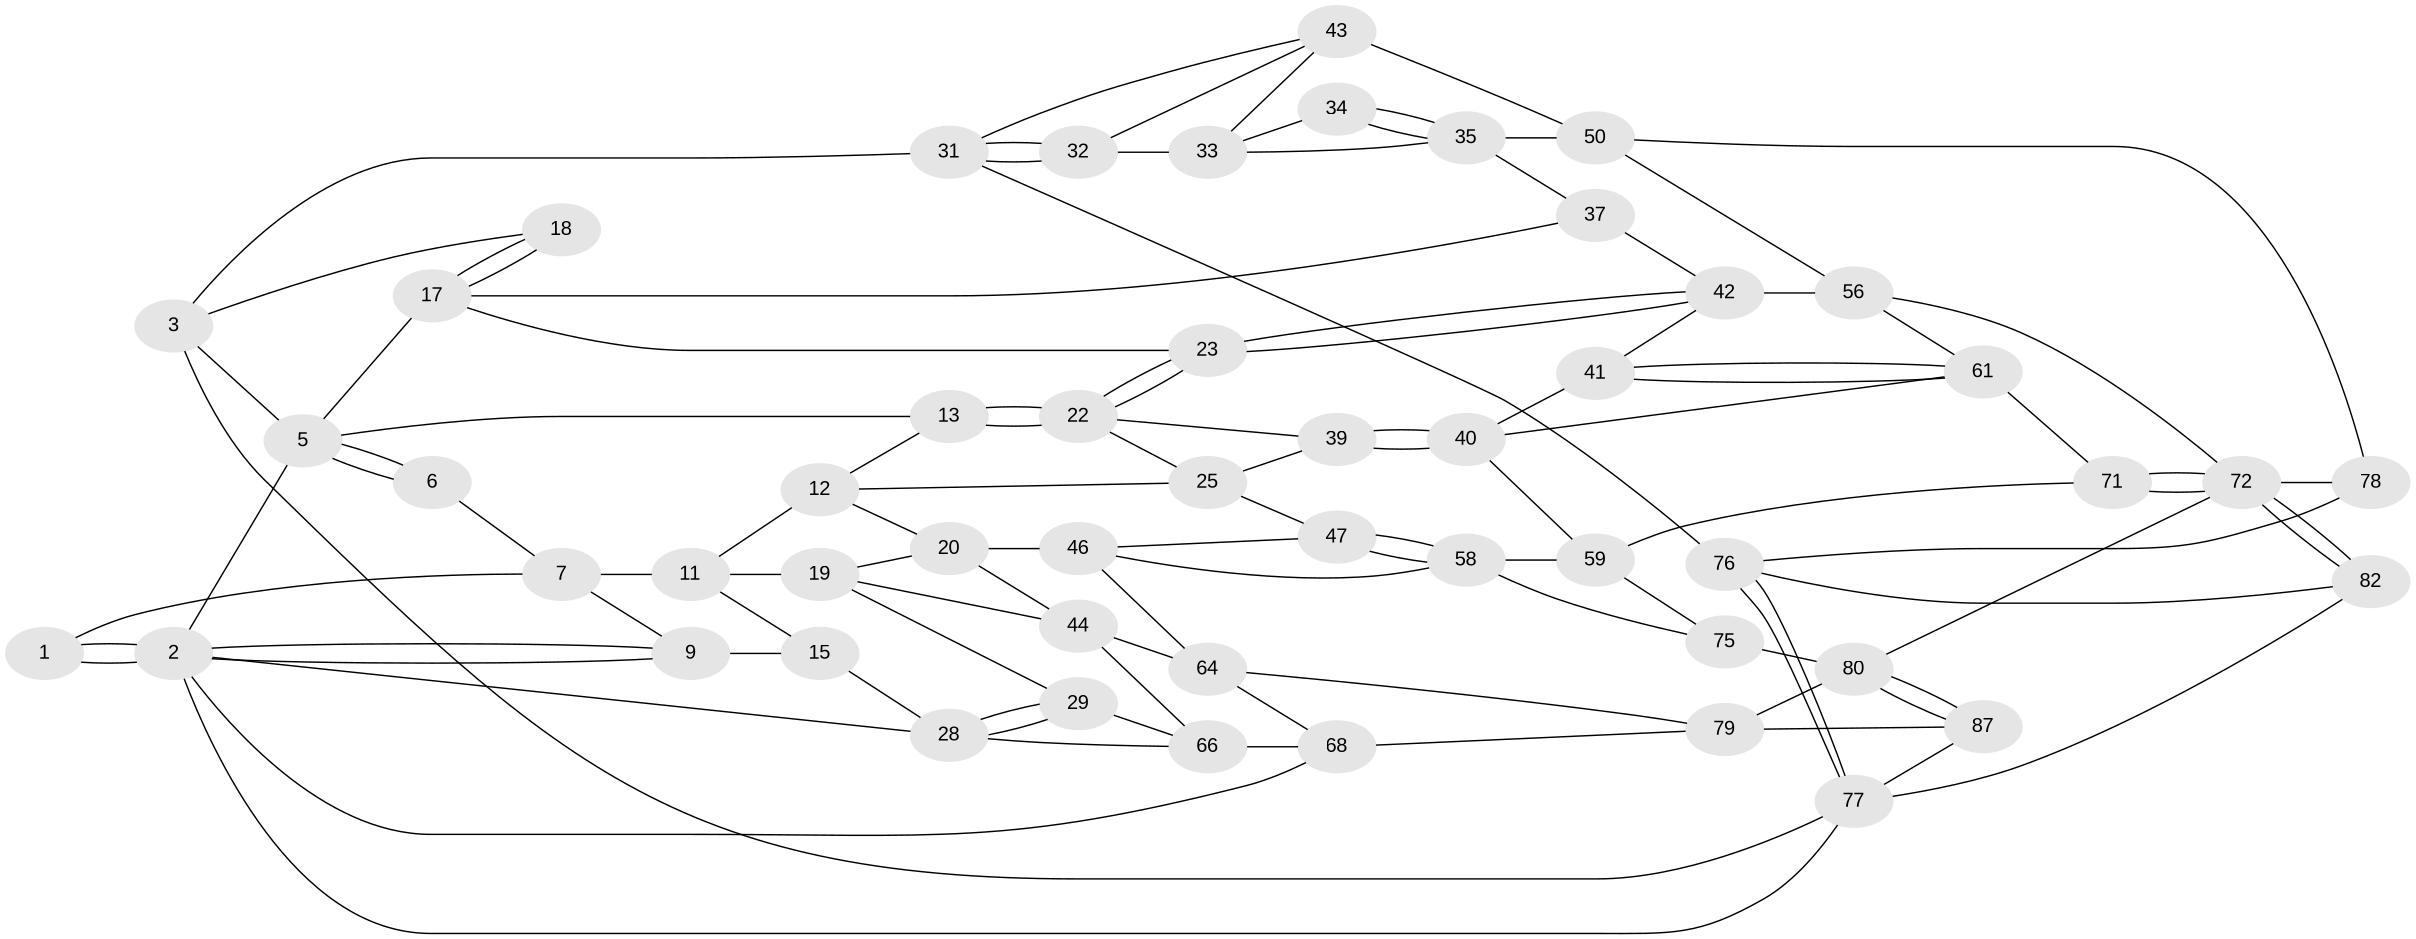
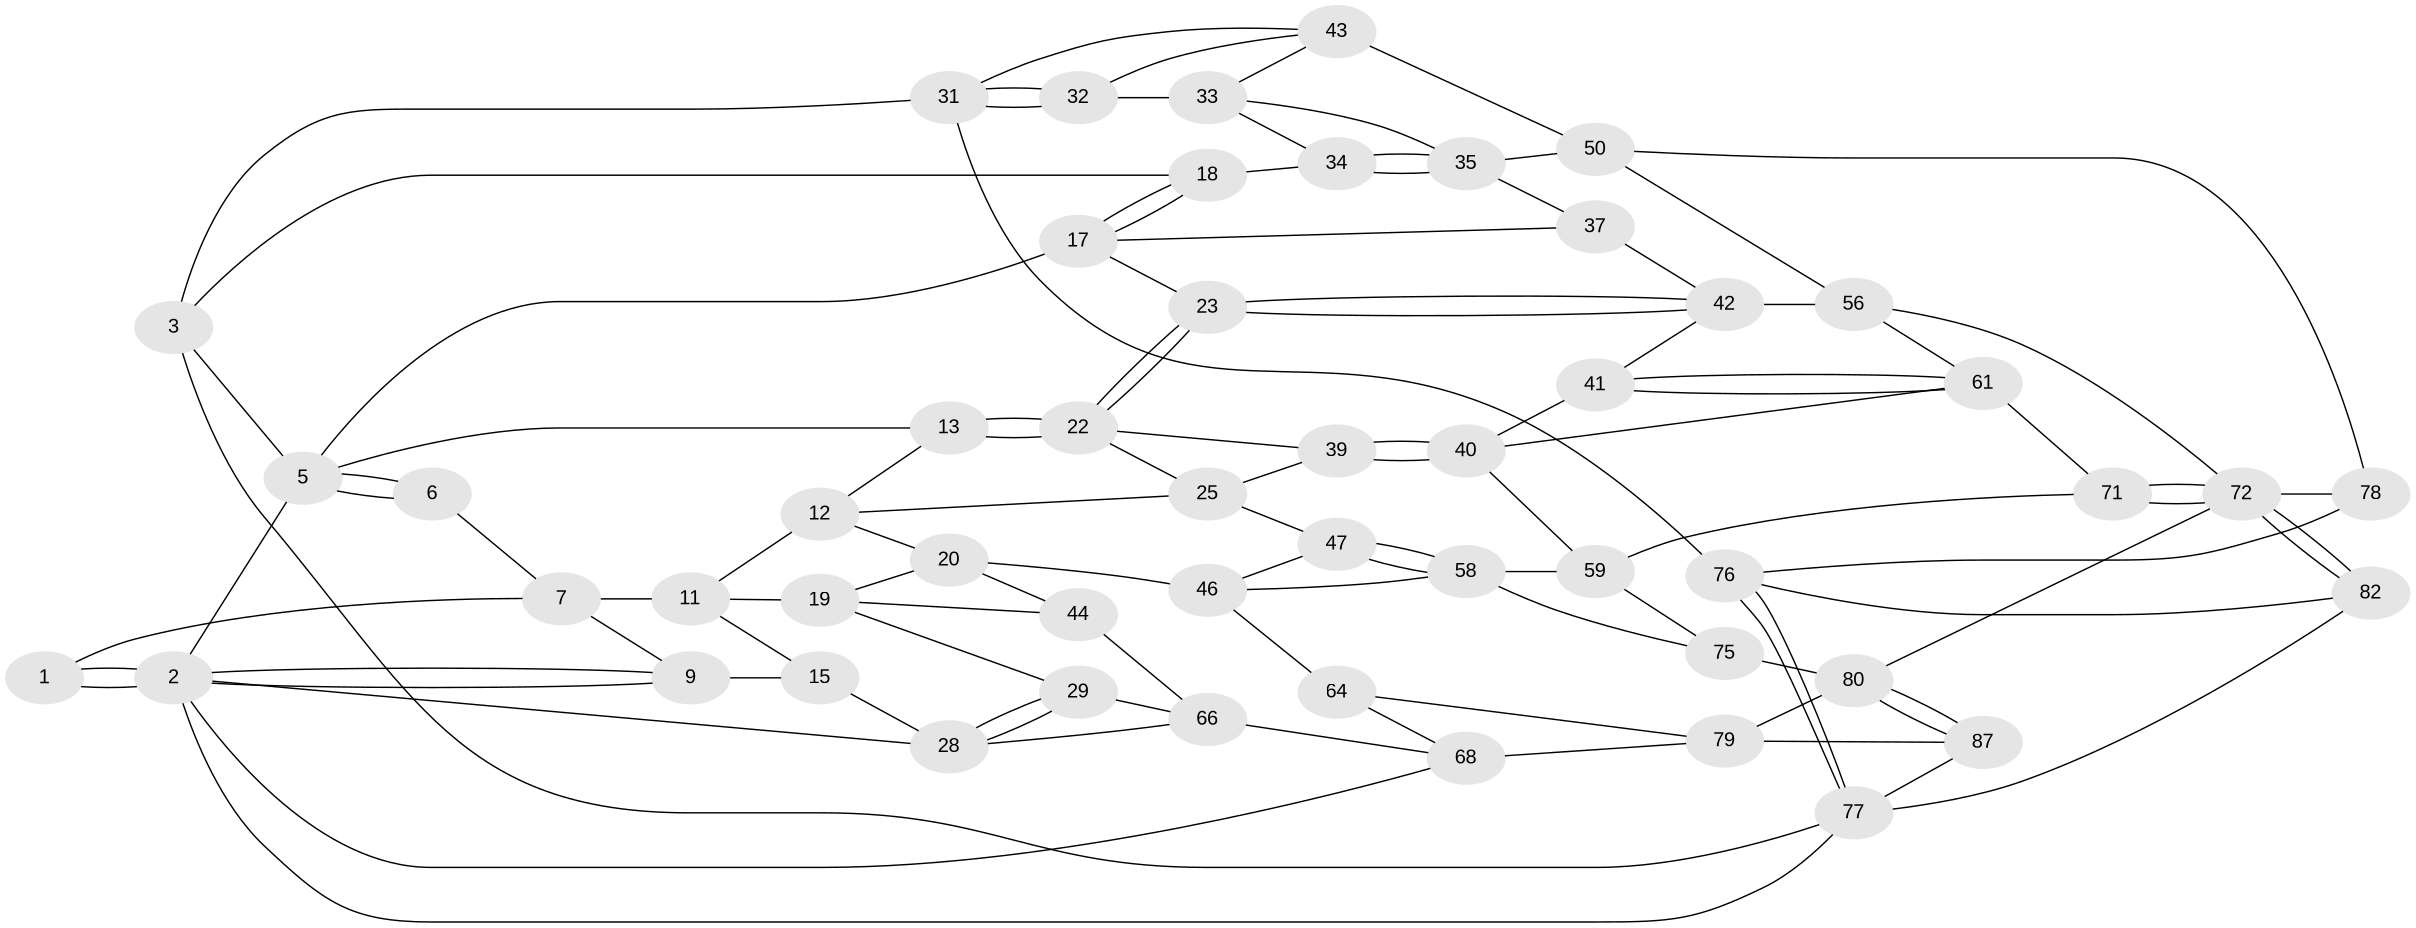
edge "34" -- "18": added
edge "44" -- "64": removed
